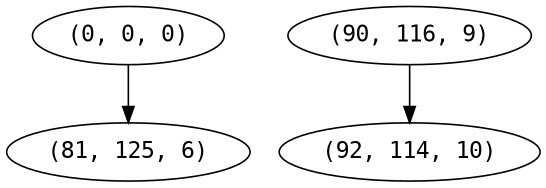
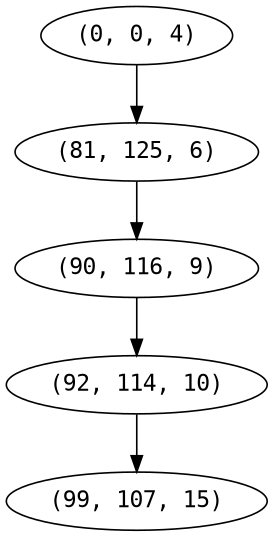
node "(0, 0, 0)": label "(0, 0, 0)" -> "(0, 0, 4)"
edge "(81, 125, 6)" -> "(90, 116, 9)": added
node "(99, 107, 15)": added
